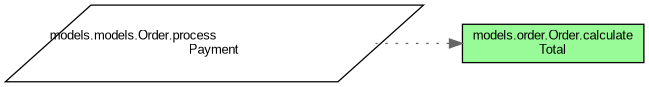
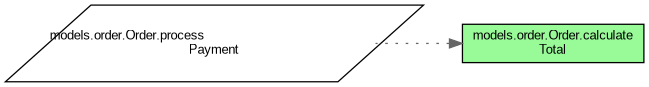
node "models.models.Order.process Payment": label "models.models.Order.process Payment" -> "models.order.Order.process Payment"
